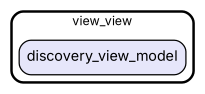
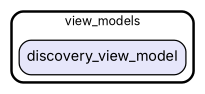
cluster "view_view": label "view_view" -> "view_models"
